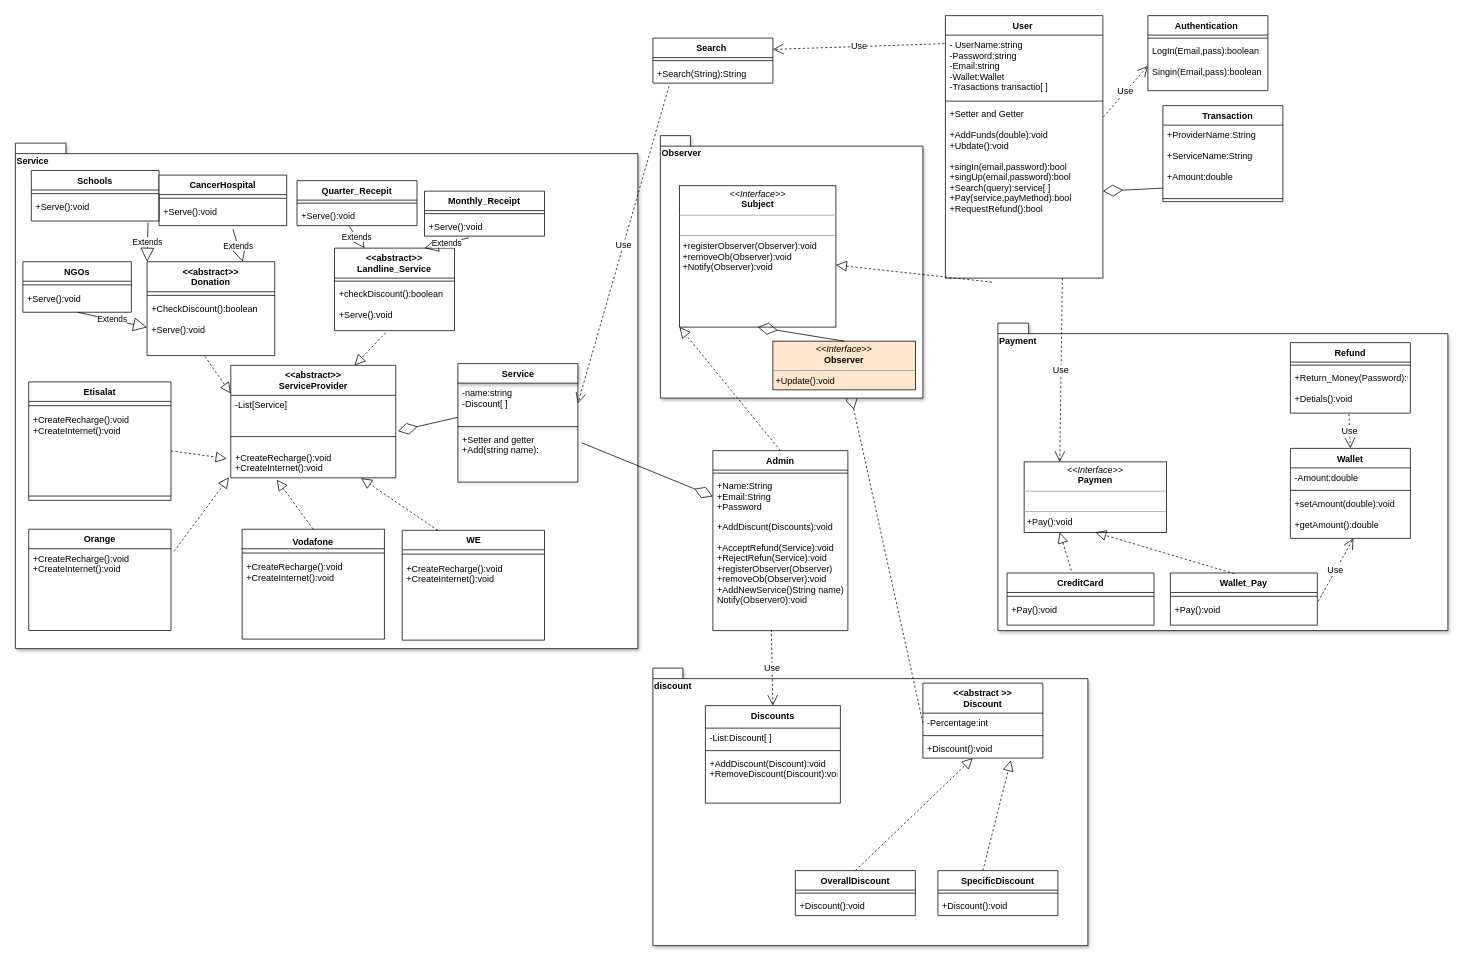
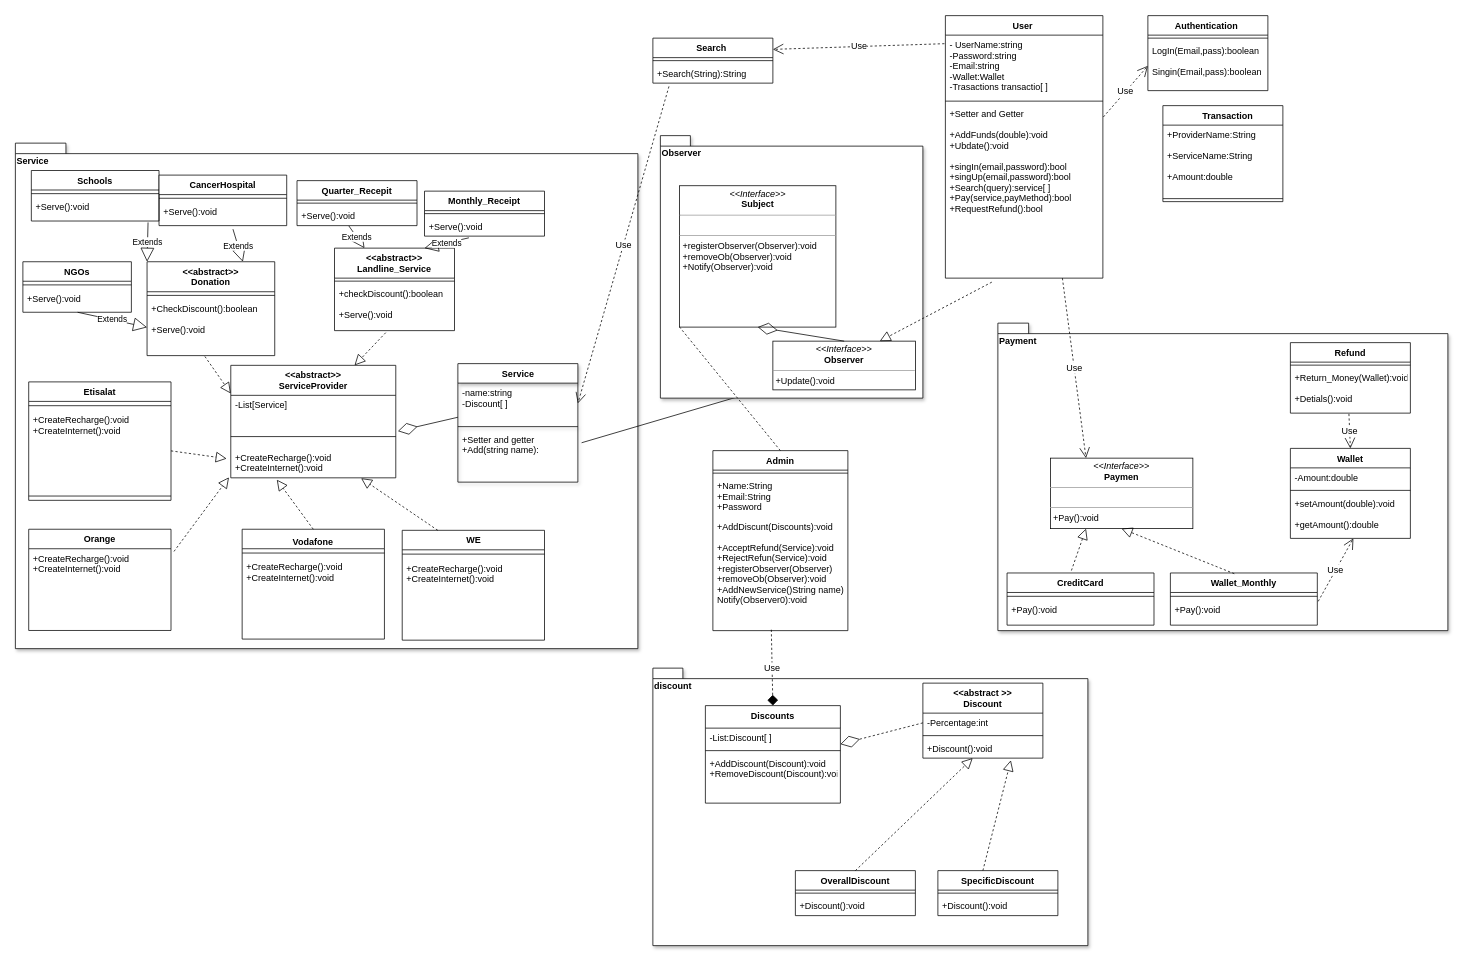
edge "+ProviderName:String +ServiceName:String +Amount:double" -> "+Setter and Getter +AddFunds(double):void +Ubdate():void +singIn(email,password):bool +singUp(email,password):bool +Search(query):service[ ] +Pay(service,payMethod):bool +RequestRefund():bool": removed
edge "+Setter and Getter +AddFunds(double):void +Ubdate():void +singIn(email,password):bool +singUp(email,password):bool +Search(query):service[ ] +Pay(service,payMethod):bool +RequestRefund():bool" -> "<<Interface>> Subject +registerObserver(Observer):void +removeOb(Observer):void +Notify(Observer):void": now "+Setter and Getter +AddFunds(double):void +Ubdate():void +singIn(email,password):bool +singUp(email,password):bool +Search(query):service[ ] +Pay(service,payMethod):bool +RequestRefund():bool" -> "<<Interface>> Observer +Update():void"
edge "Admin" -> "<<Interface>> Subject +registerObserver(Observer):void +removeOb(Observer):void +Notify(Observer):void": arrowhead block -> none
node "<<Interface>> Observer +Update():void": fillcolor #ffe6cc -> #ffffff
node "+Return_Money(Password):void +Detials():void": label "+Return_Money(Password):void +Detials():void" -> "+Return_Money(Wallet):void +Detials():void"
edge "+Setter and getter +Add(string name):" -> "+Name:String +Email:String +Password": now "+Setter and getter +Add(string name):" -> "<<Interface>> Observer +Update():void"
node "<<Interface>> Paymen +Pay():void": moved (1095, 497) -> (1122, 493)
edge "-Percentage:int" -> "<<Interface>> Observer +Update():void": now "-Percentage:int" -> "-List:Discount[ ]"
node "Wallet_Pay": label "Wallet_Pay" -> "Wallet_Monthly"
edge "+AddDiscunt(Discounts):void +AcceptRefund(Service):void +RejectRefun(Service):void +registerObserver(Observer) +removeOb(Observer):void +AddNewService()String name) Notify(Observer0):void" -> "Discounts": arrowhead open -> diamond
